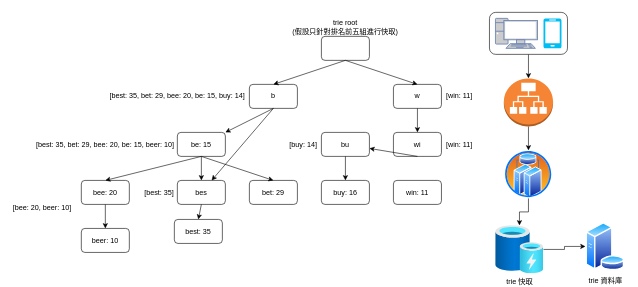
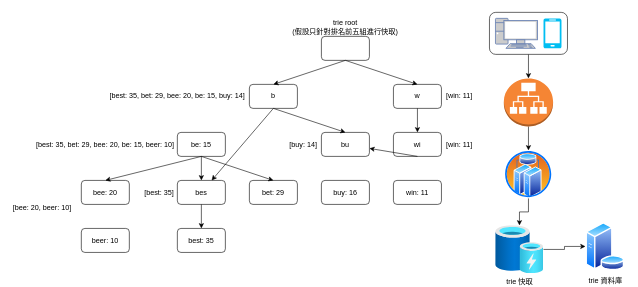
edge "b" -> "be: 15": now "b" -> "bu"
edge "bu" -> "buy: 16": removed
edge "bee: 20" -> "beer: 10": removed
node "best: 35": moved (198, 231) -> (201, 240)
